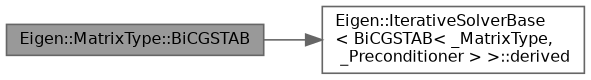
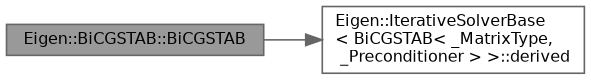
node "Eigen::MatrixType::BiCGSTAB": label "Eigen::MatrixType::BiCGSTAB" -> "Eigen::BiCGSTAB::BiCGSTAB"
